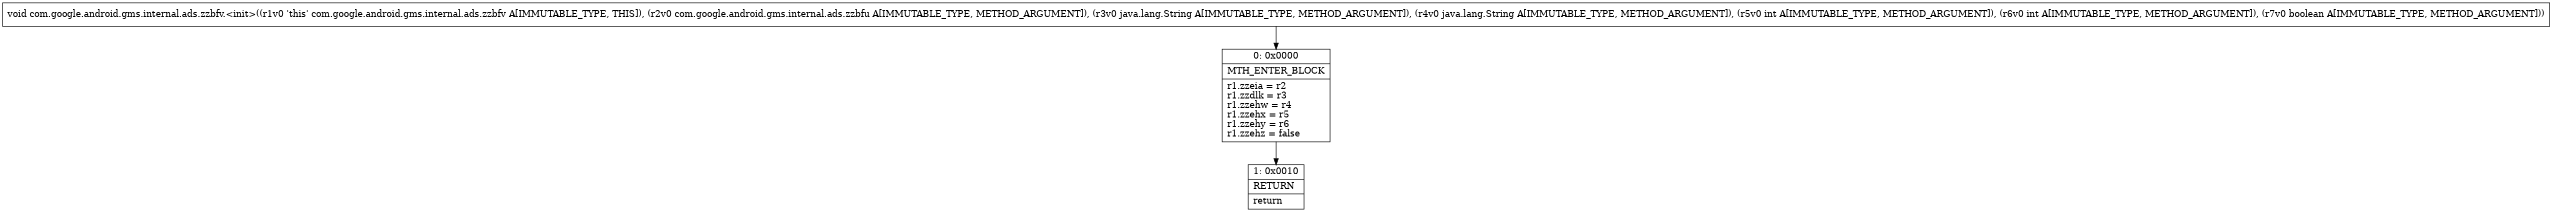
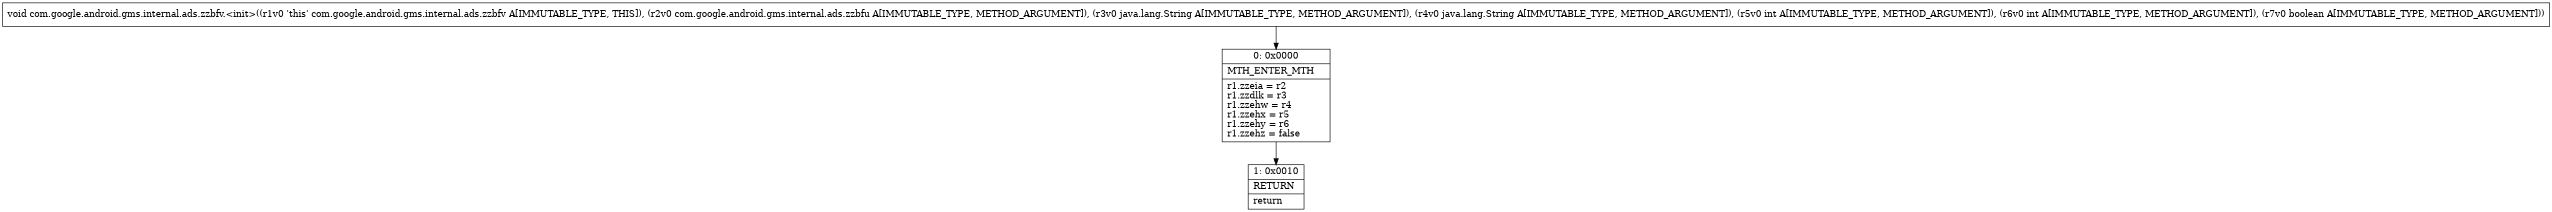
node "0: 0x0000": text "MTH_ENTER_BLOCK" -> "MTH_ENTER_MTH"
